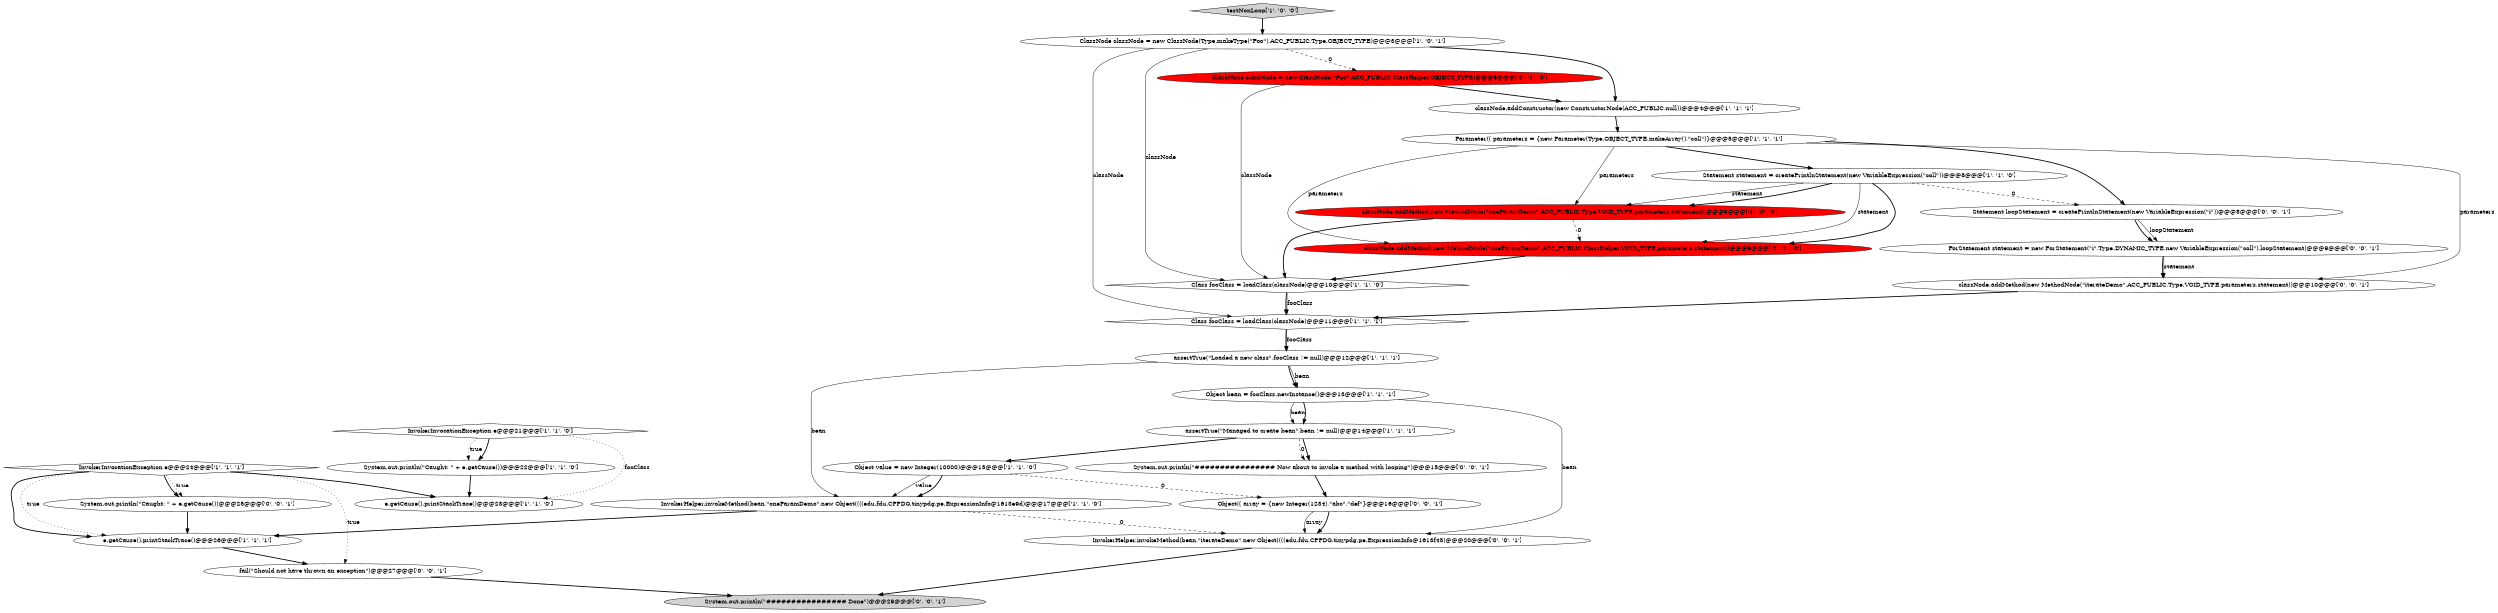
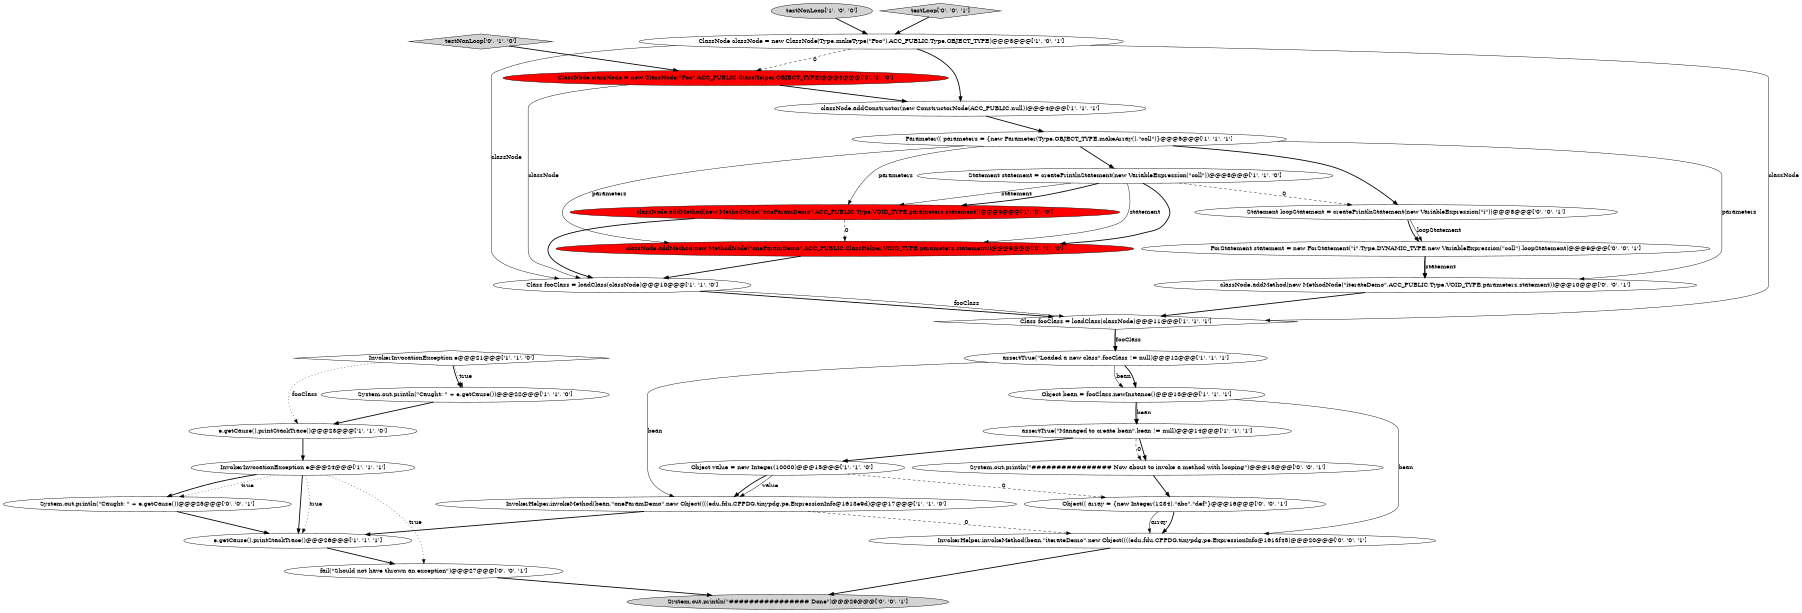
node "testLoop['0', '0', '1']": added
node "testNonLoop['1', '0', '0']": shape diamond -> ellipse
node "testNonLoop['0', '1', '0']": added
node "Class fooClass = loadClass(classNode)@@@10@@@['1', '1', '0']": shape diamond -> ellipse
node "InvokerInvocationException e@@@24@@@['1', '1', '1']": shape diamond -> ellipse
edge "InvokerInvocationException e@@@24@@@['1', '1', '1']" -> "e.getCause().printStackTrace()@@@23@@@['1', '1', '0']": reversed
